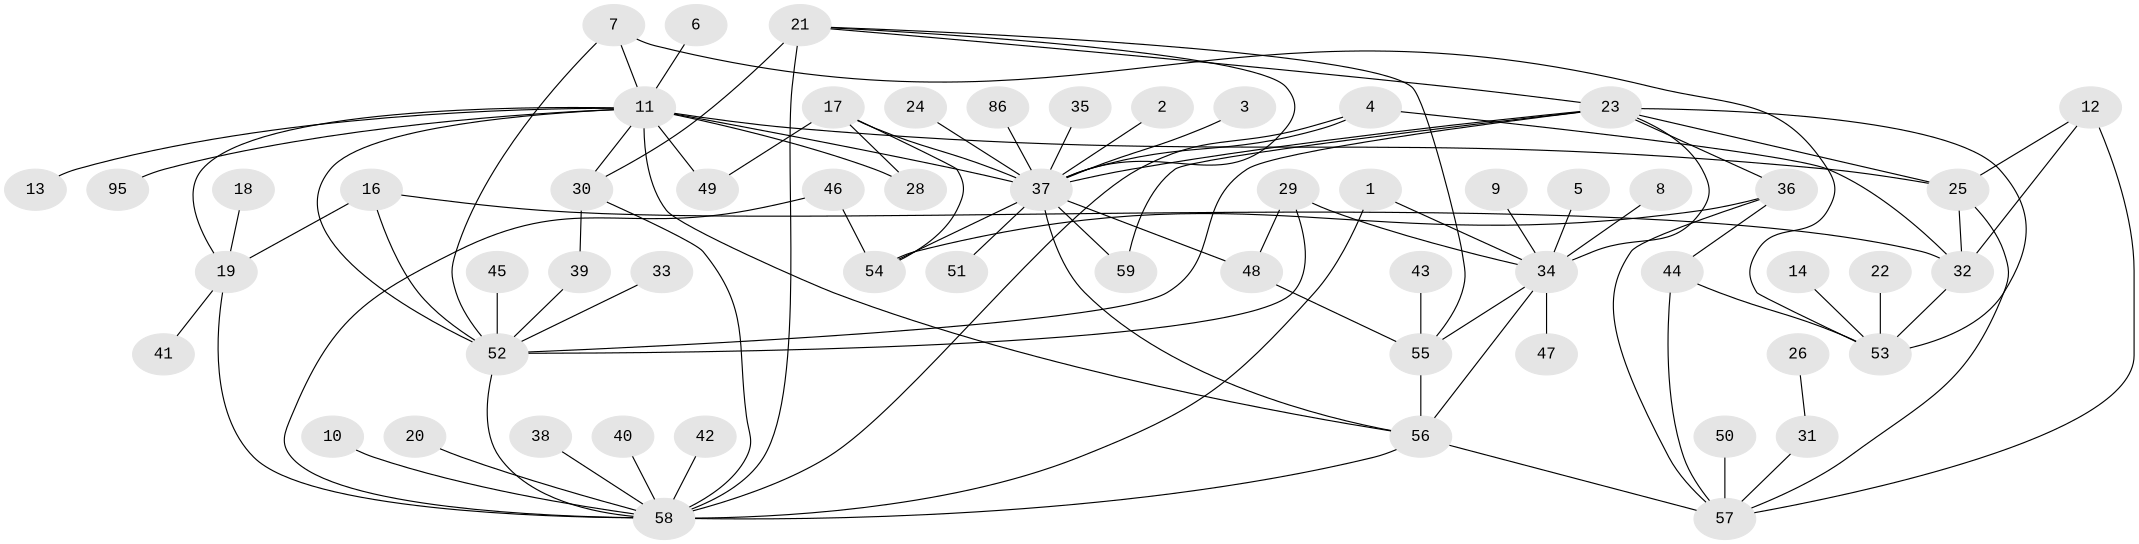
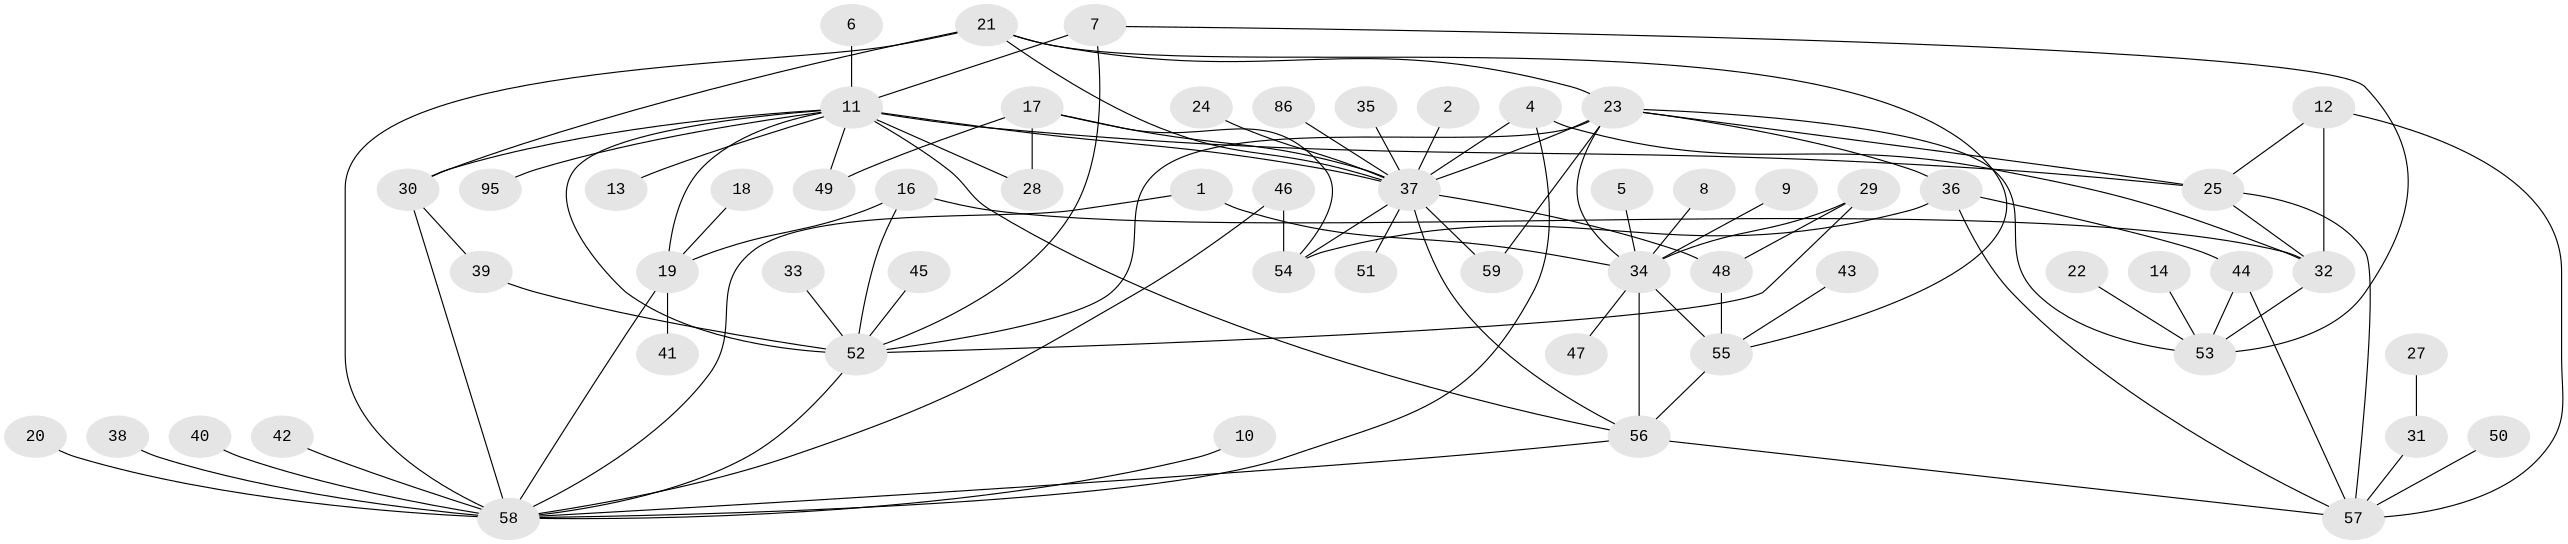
node "3": removed
node "26": label "26" -> "27"
